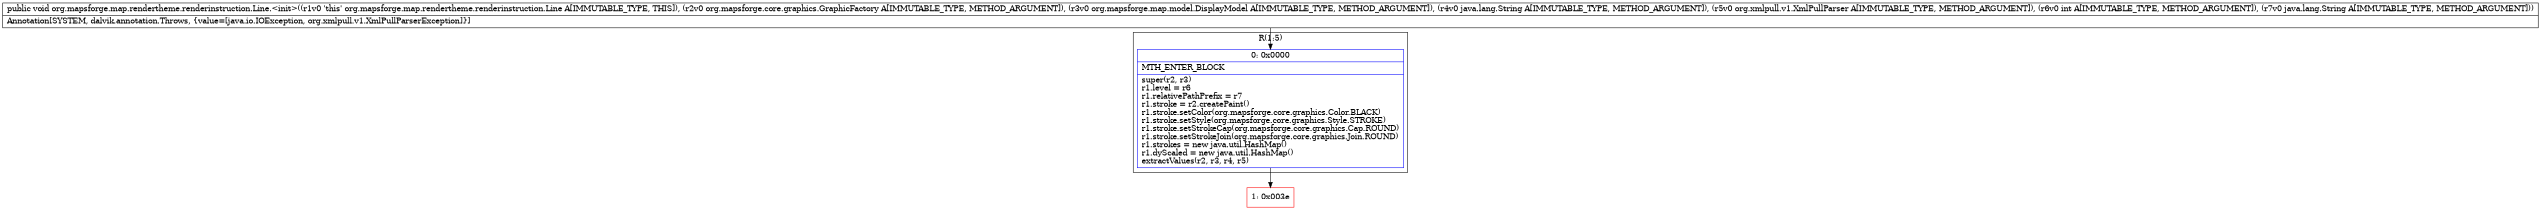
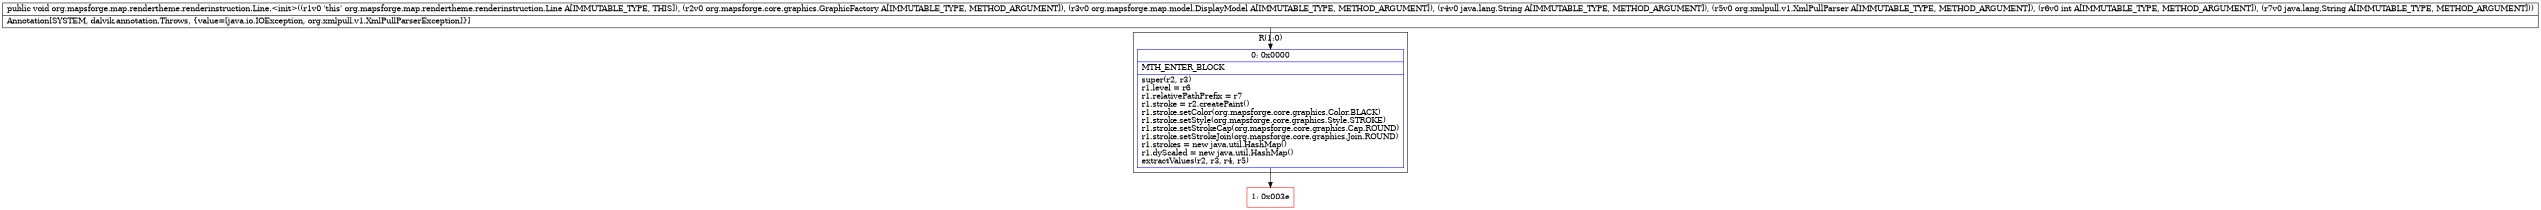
cluster "R(1:5)": label "R(1:5)" -> "R(1:0)"
